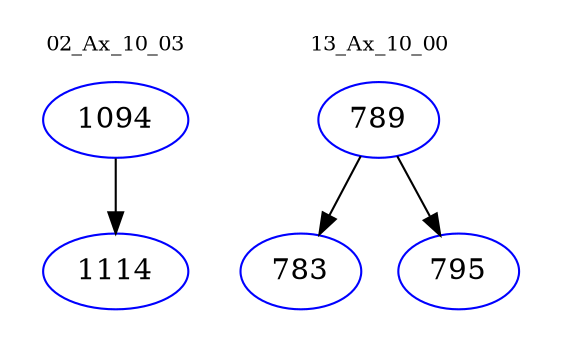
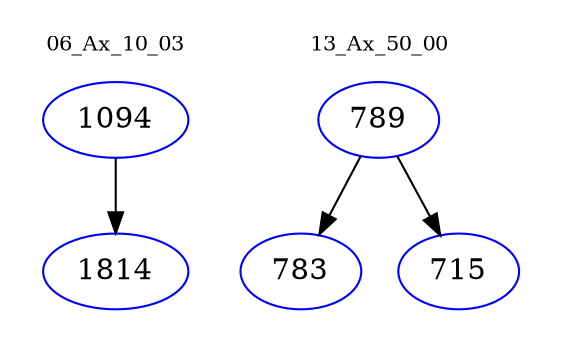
cluster "02_Ax_10_03": label "02_Ax_10_03" -> "06_Ax_10_03"
cluster "13_Ax_10_00": label "13_Ax_10_00" -> "13_Ax_50_00"
node "1114": label "1114" -> "1814"
node "795": label "795" -> "715"
